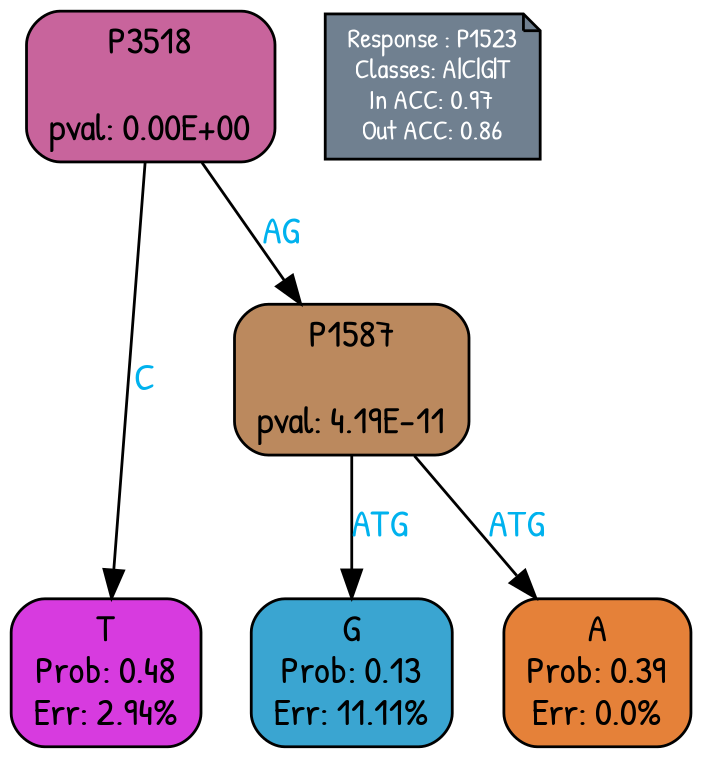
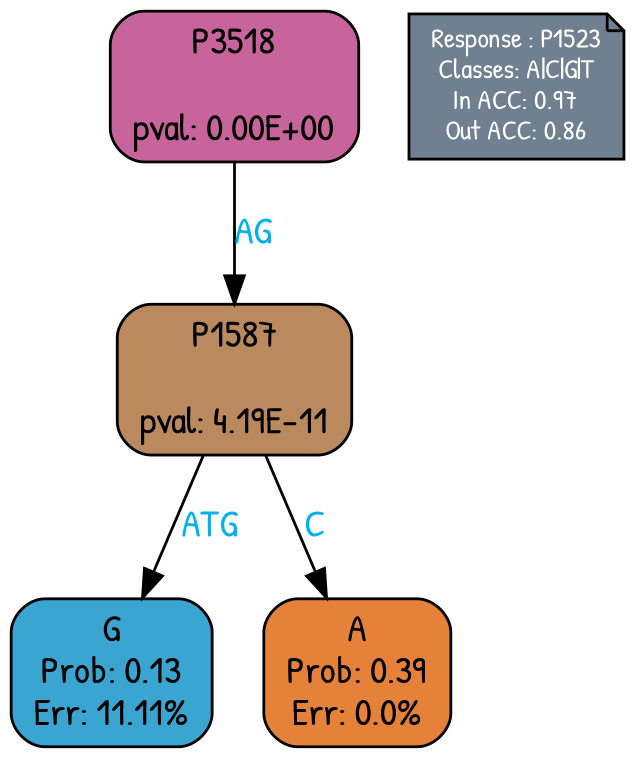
edge "P1587 pval: 4.19E-11" -> "A Prob: 0.39 Err: 0.0%": label "ATG" -> "C"
node "T Prob: 0.48 Err: 2.94%": removed
